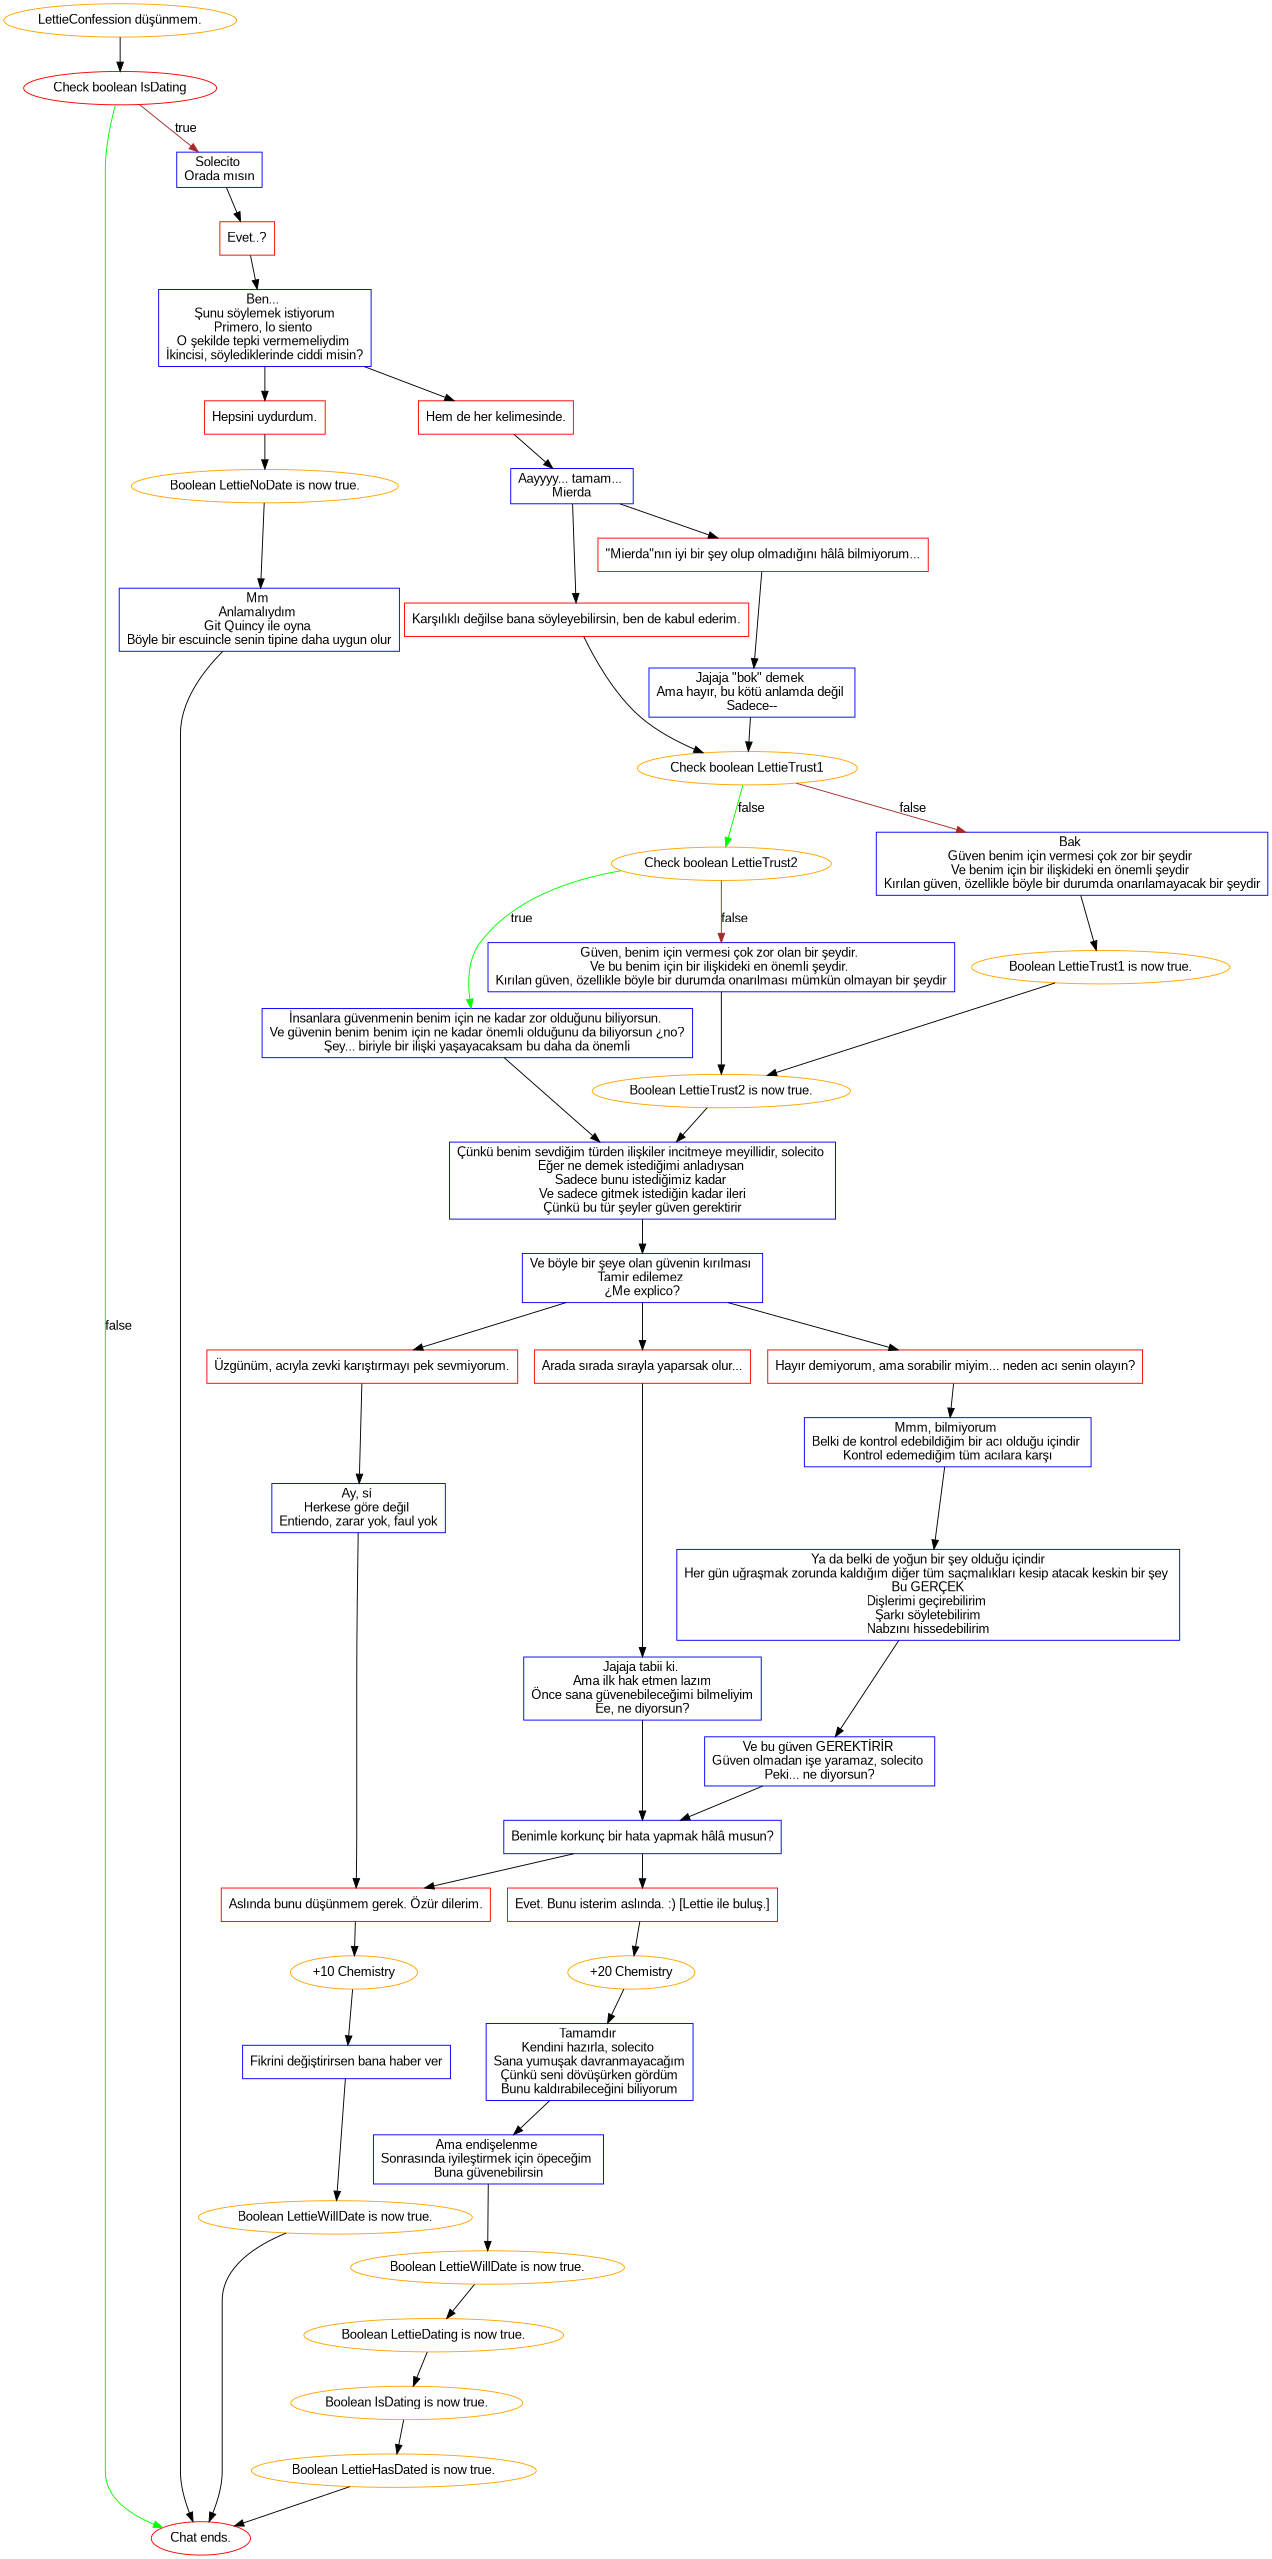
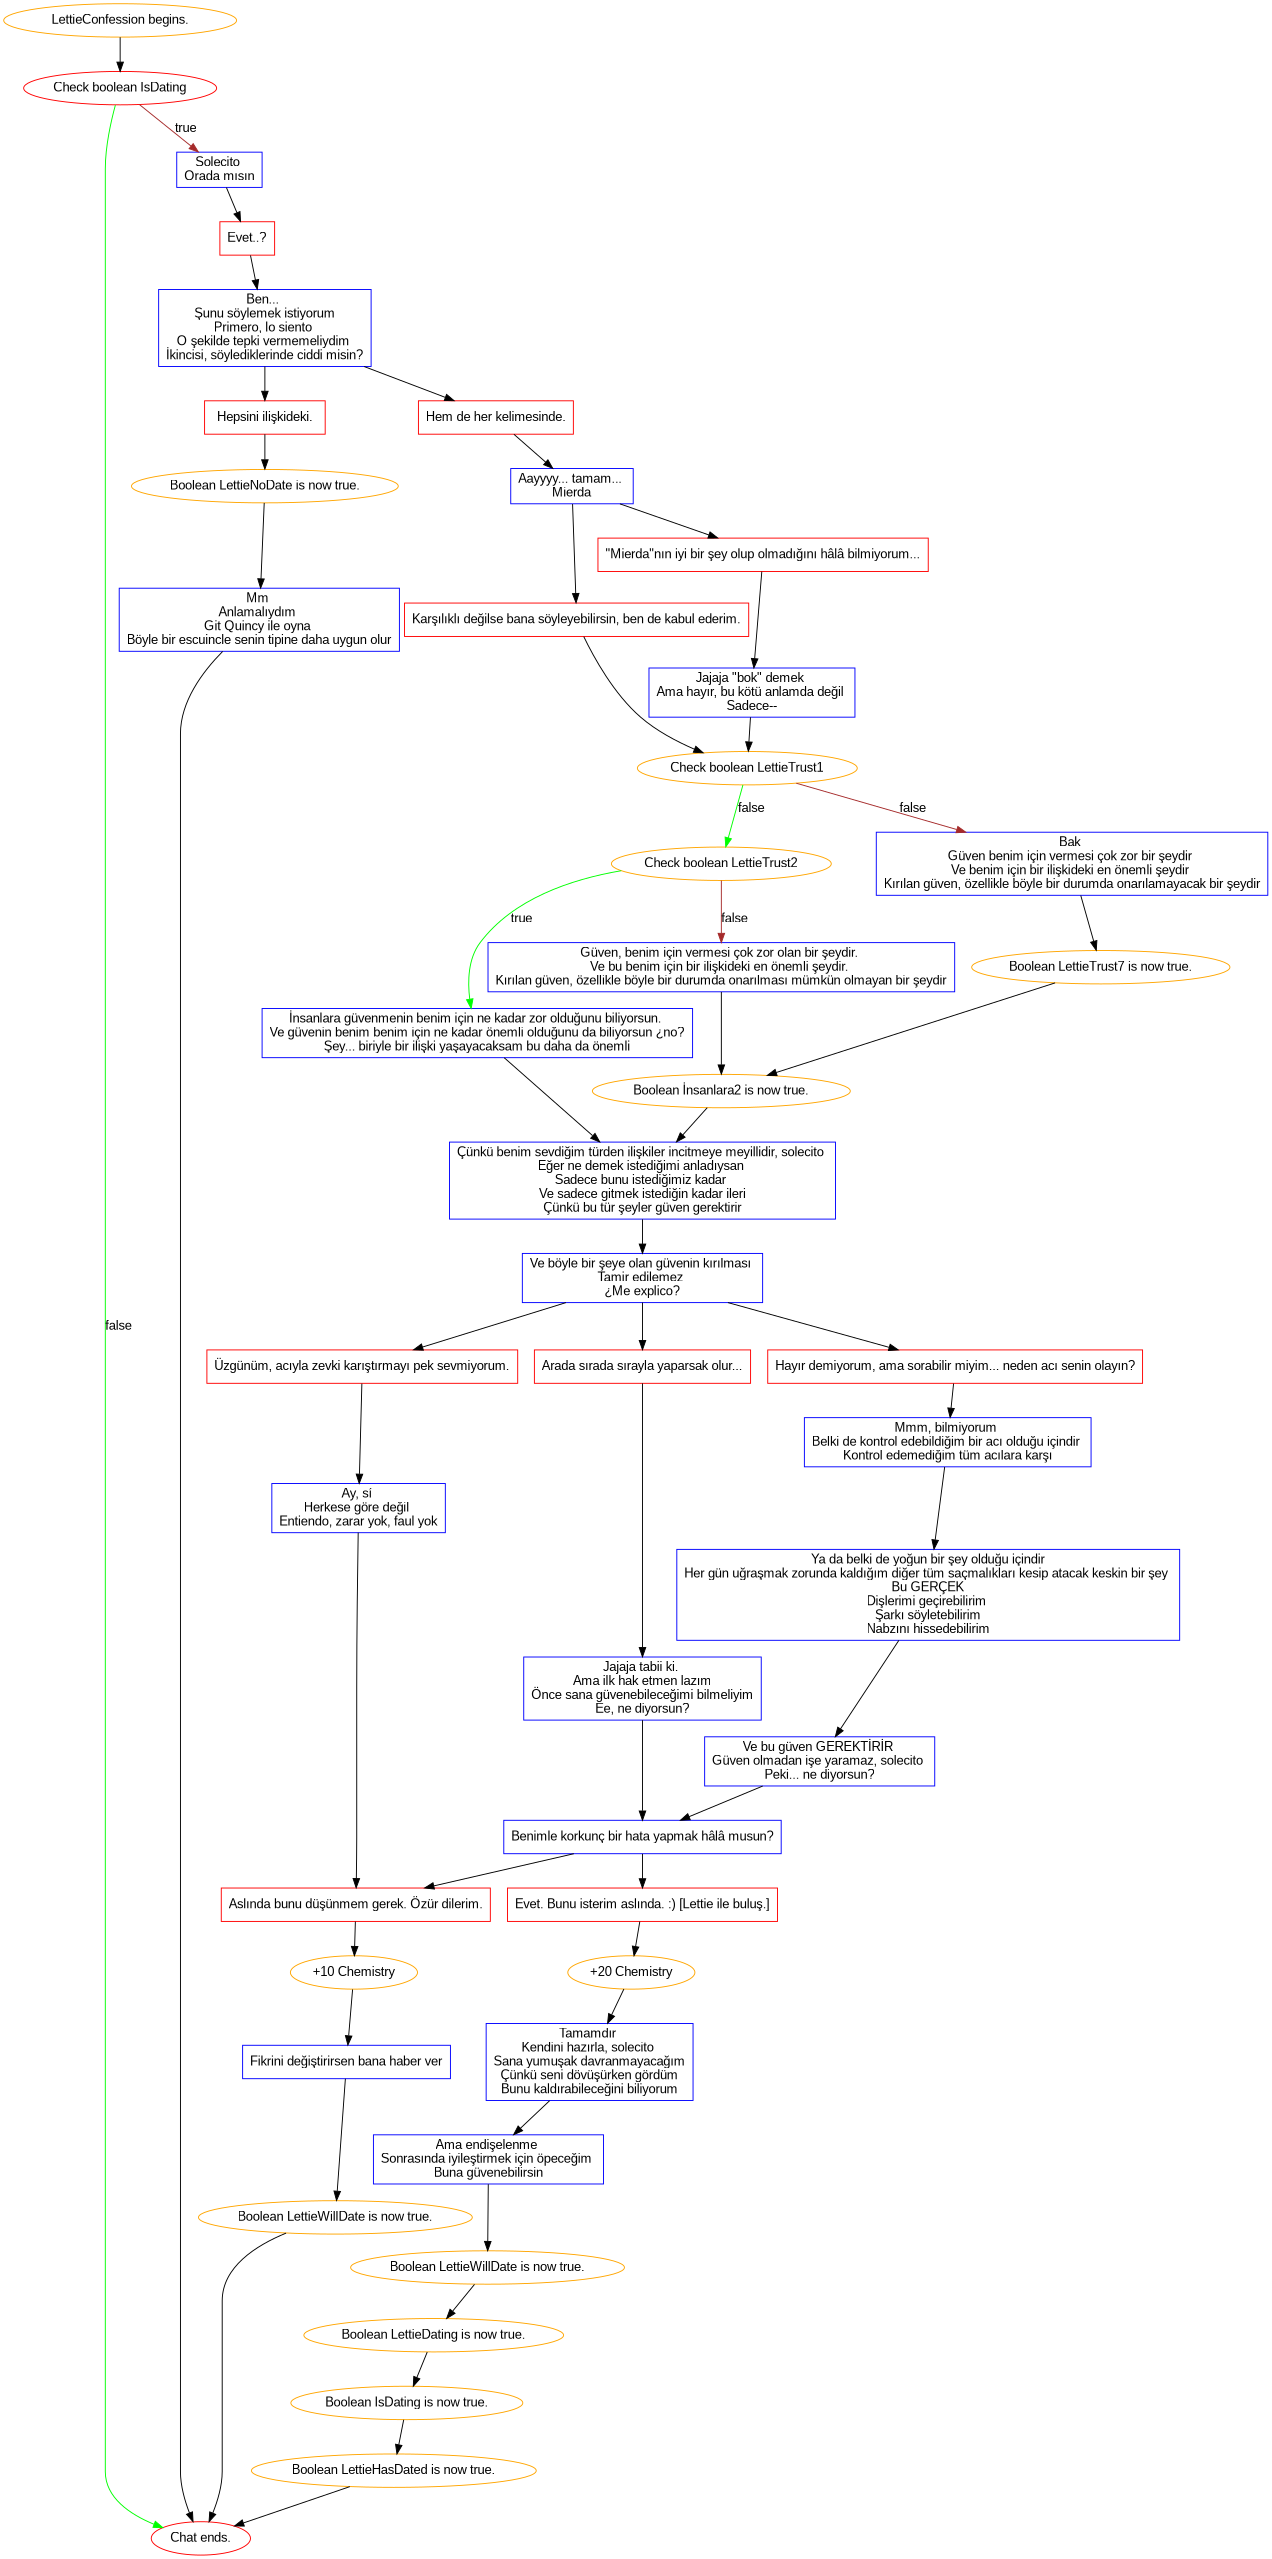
node "LettieConfession düşünmem.": label "LettieConfession düşünmem." -> "LettieConfession begins."
node "Hepsini uydurdum.": label "Hepsini uydurdum." -> "Hepsini ilişkideki."
node "Boolean LettieTrust1 is now true.": label "Boolean LettieTrust1 is now true." -> "Boolean LettieTrust7 is now true."
node "Boolean LettieTrust2 is now true.": label "Boolean LettieTrust2 is now true." -> "Boolean İnsanlara2 is now true."
